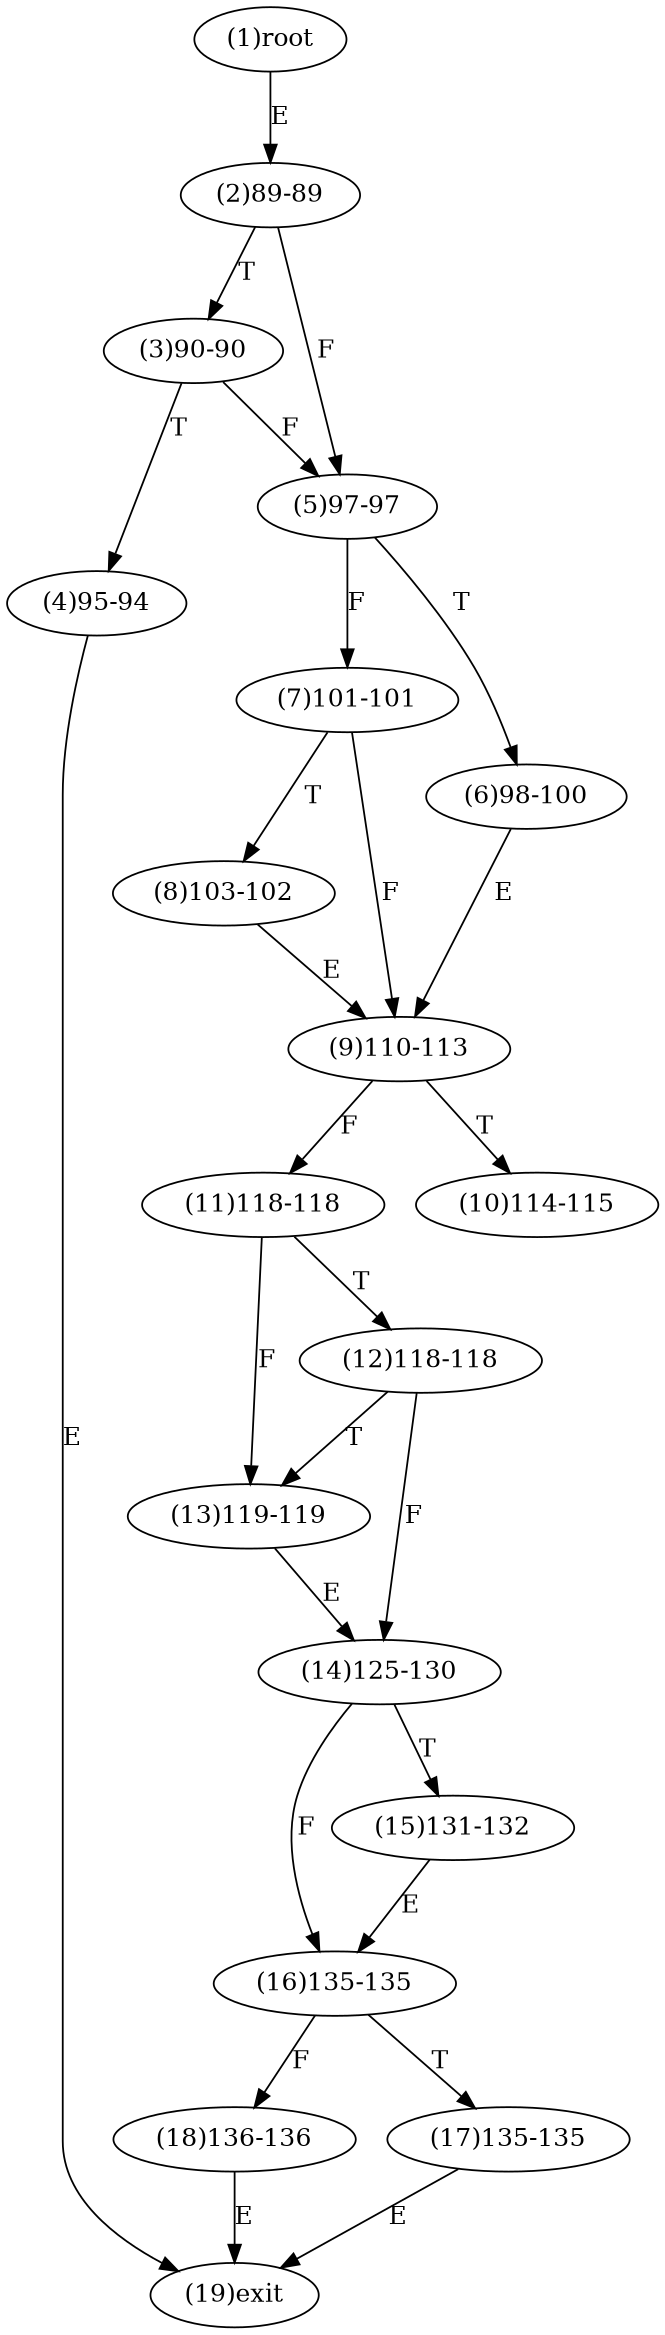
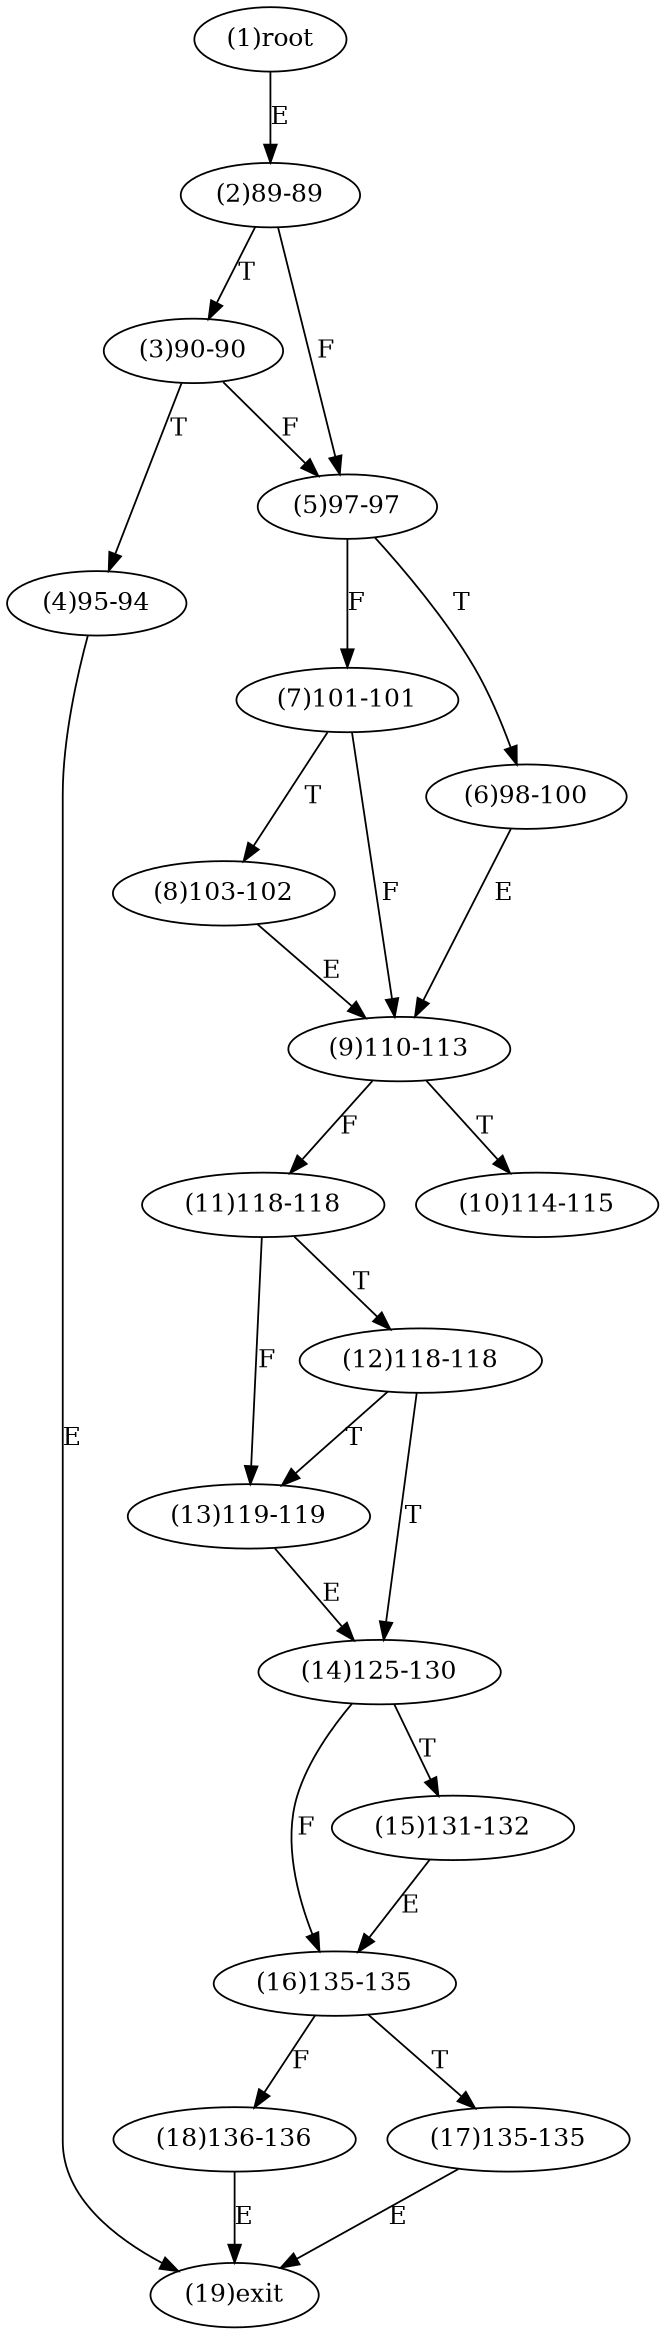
edge "(12)118-118" -> "(14)125-130": label "F" -> "T"
